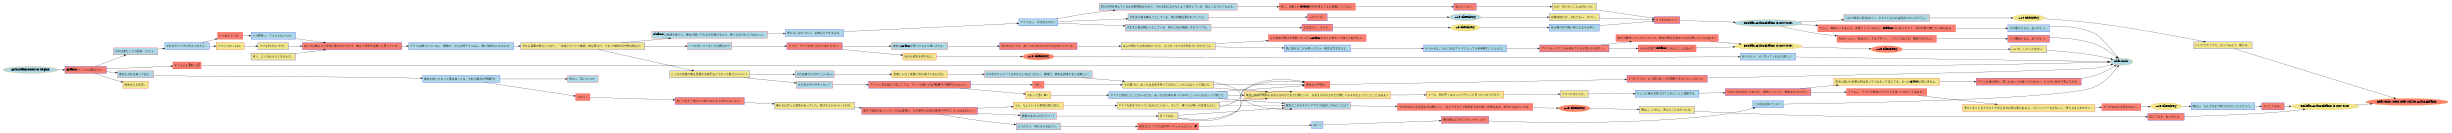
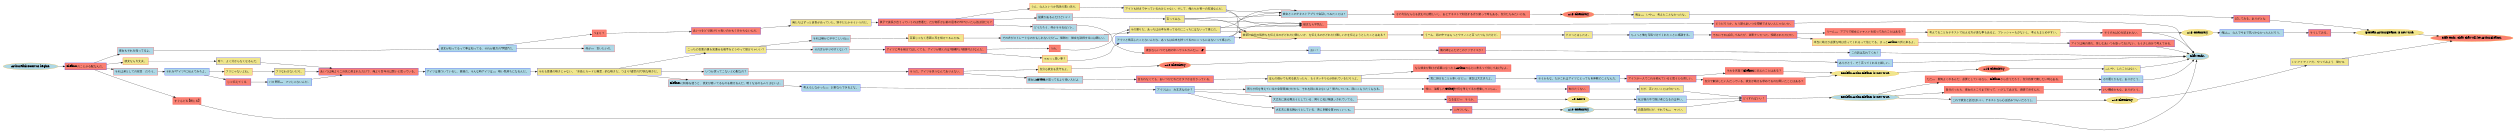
node "+5 Chemistry": label "+5 Chemistry" -> "+5 Convo"
node "じゃ伝えてくる。": color red -> blue
edge "いい機会かもな。ありがとう。" -> "Chat ends.": now "そうすれば心を読まれない。" -> "Chat ends."
edge "彼女なら大丈夫。" -> "時々、よく分からなくなるんだ。": added
node "Chat ends. Next chat will be ArthurEleanor.": label "Chat ends. Next chat will be ArthurEleanor." -> "Chat ends. Chat chat will be ArthurEleanor."
